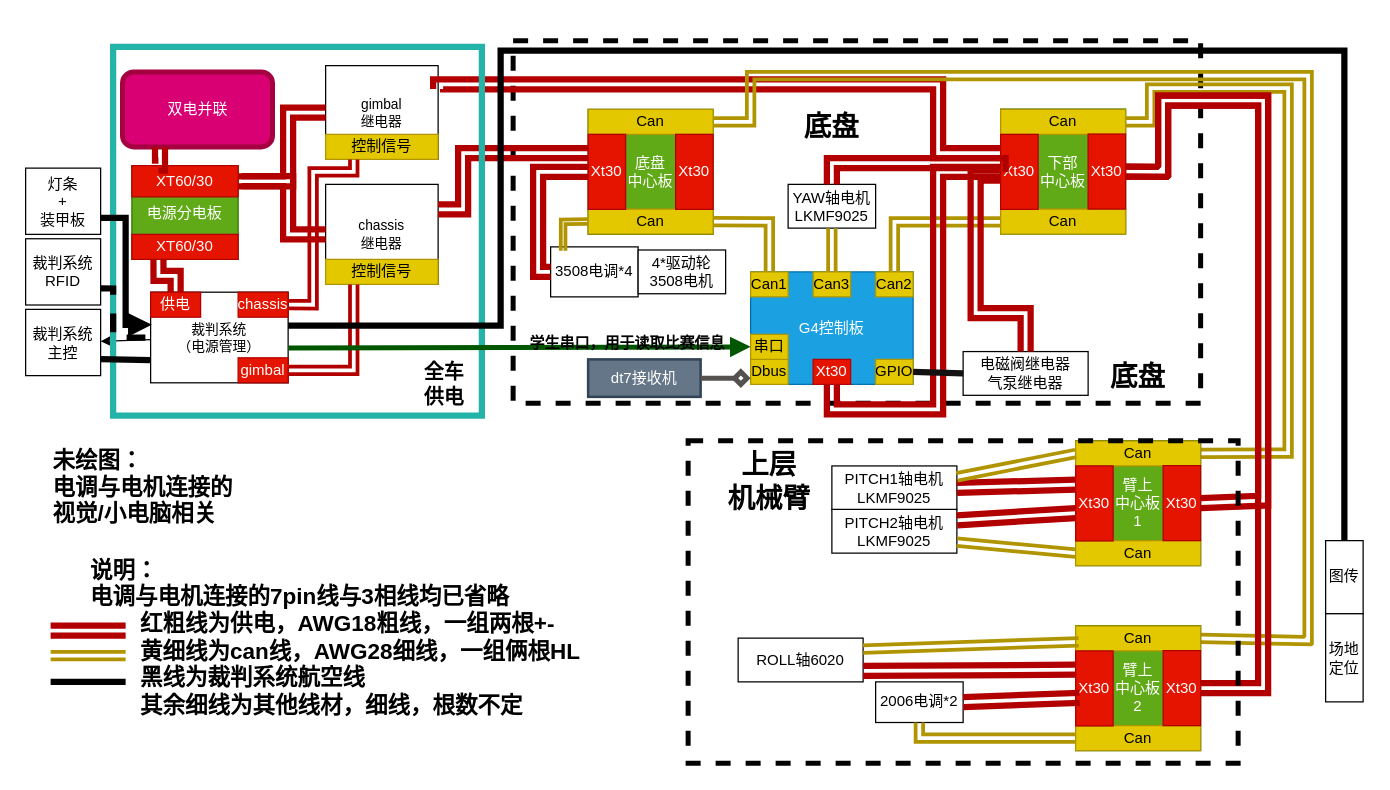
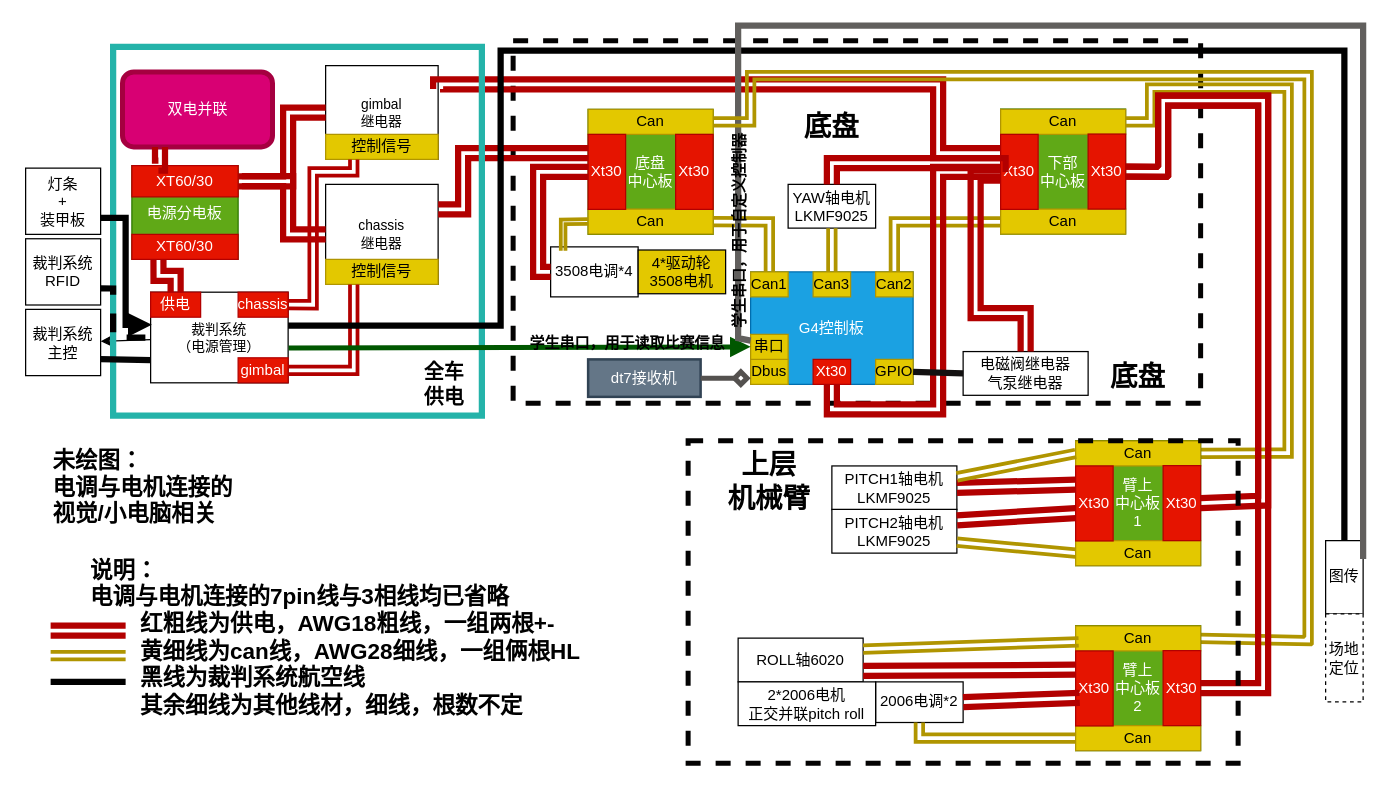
edge "串口" -- "图传": added, label "学生串口，用于自定义控制器"
node "4*驱动轮 3508电机": fillcolor #ffffff -> #e3c800
node "场地定位": style solid -> dashed
node "2*2006电机 正交并联pitch roll": added
